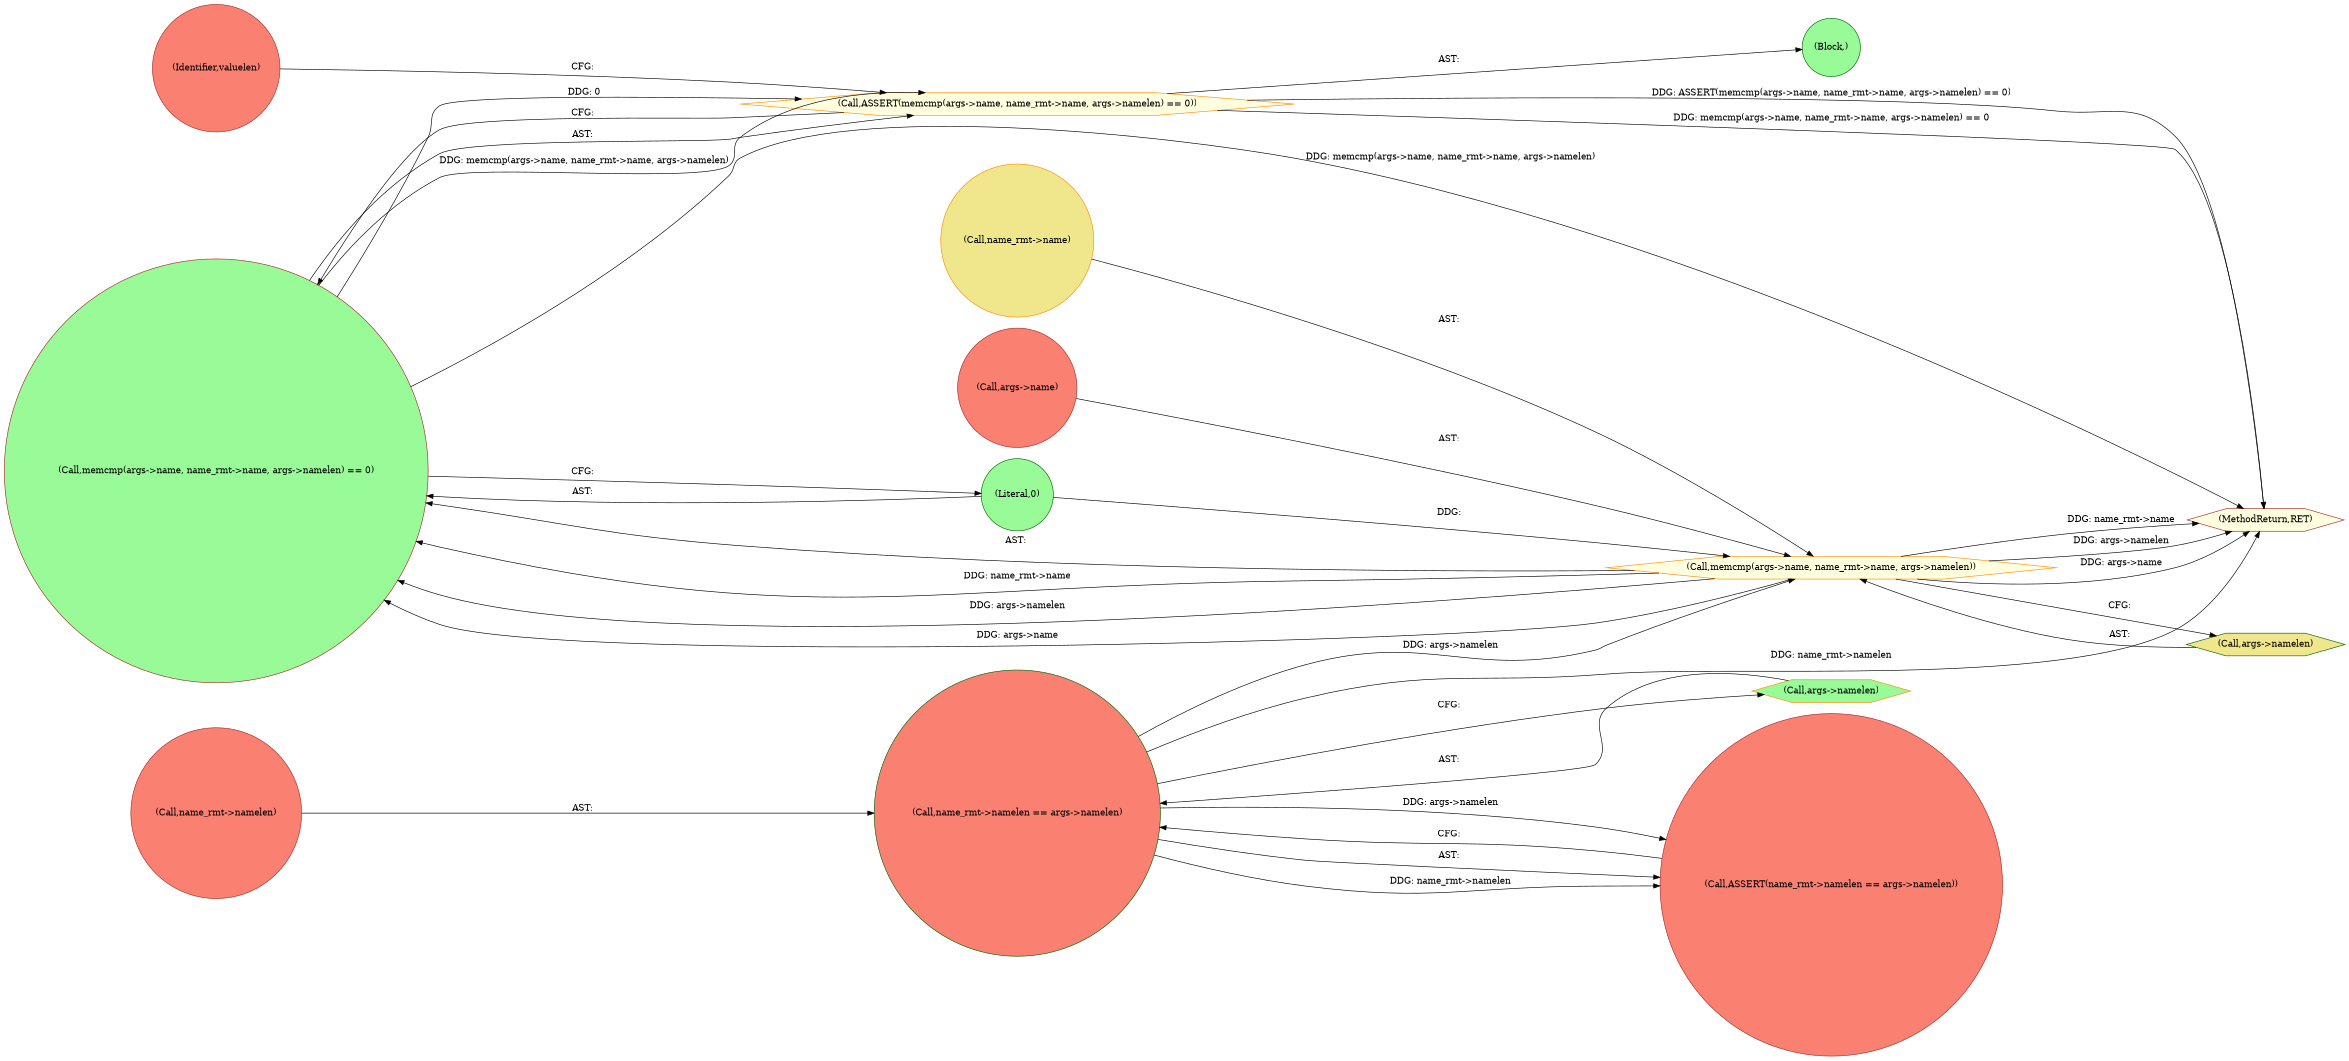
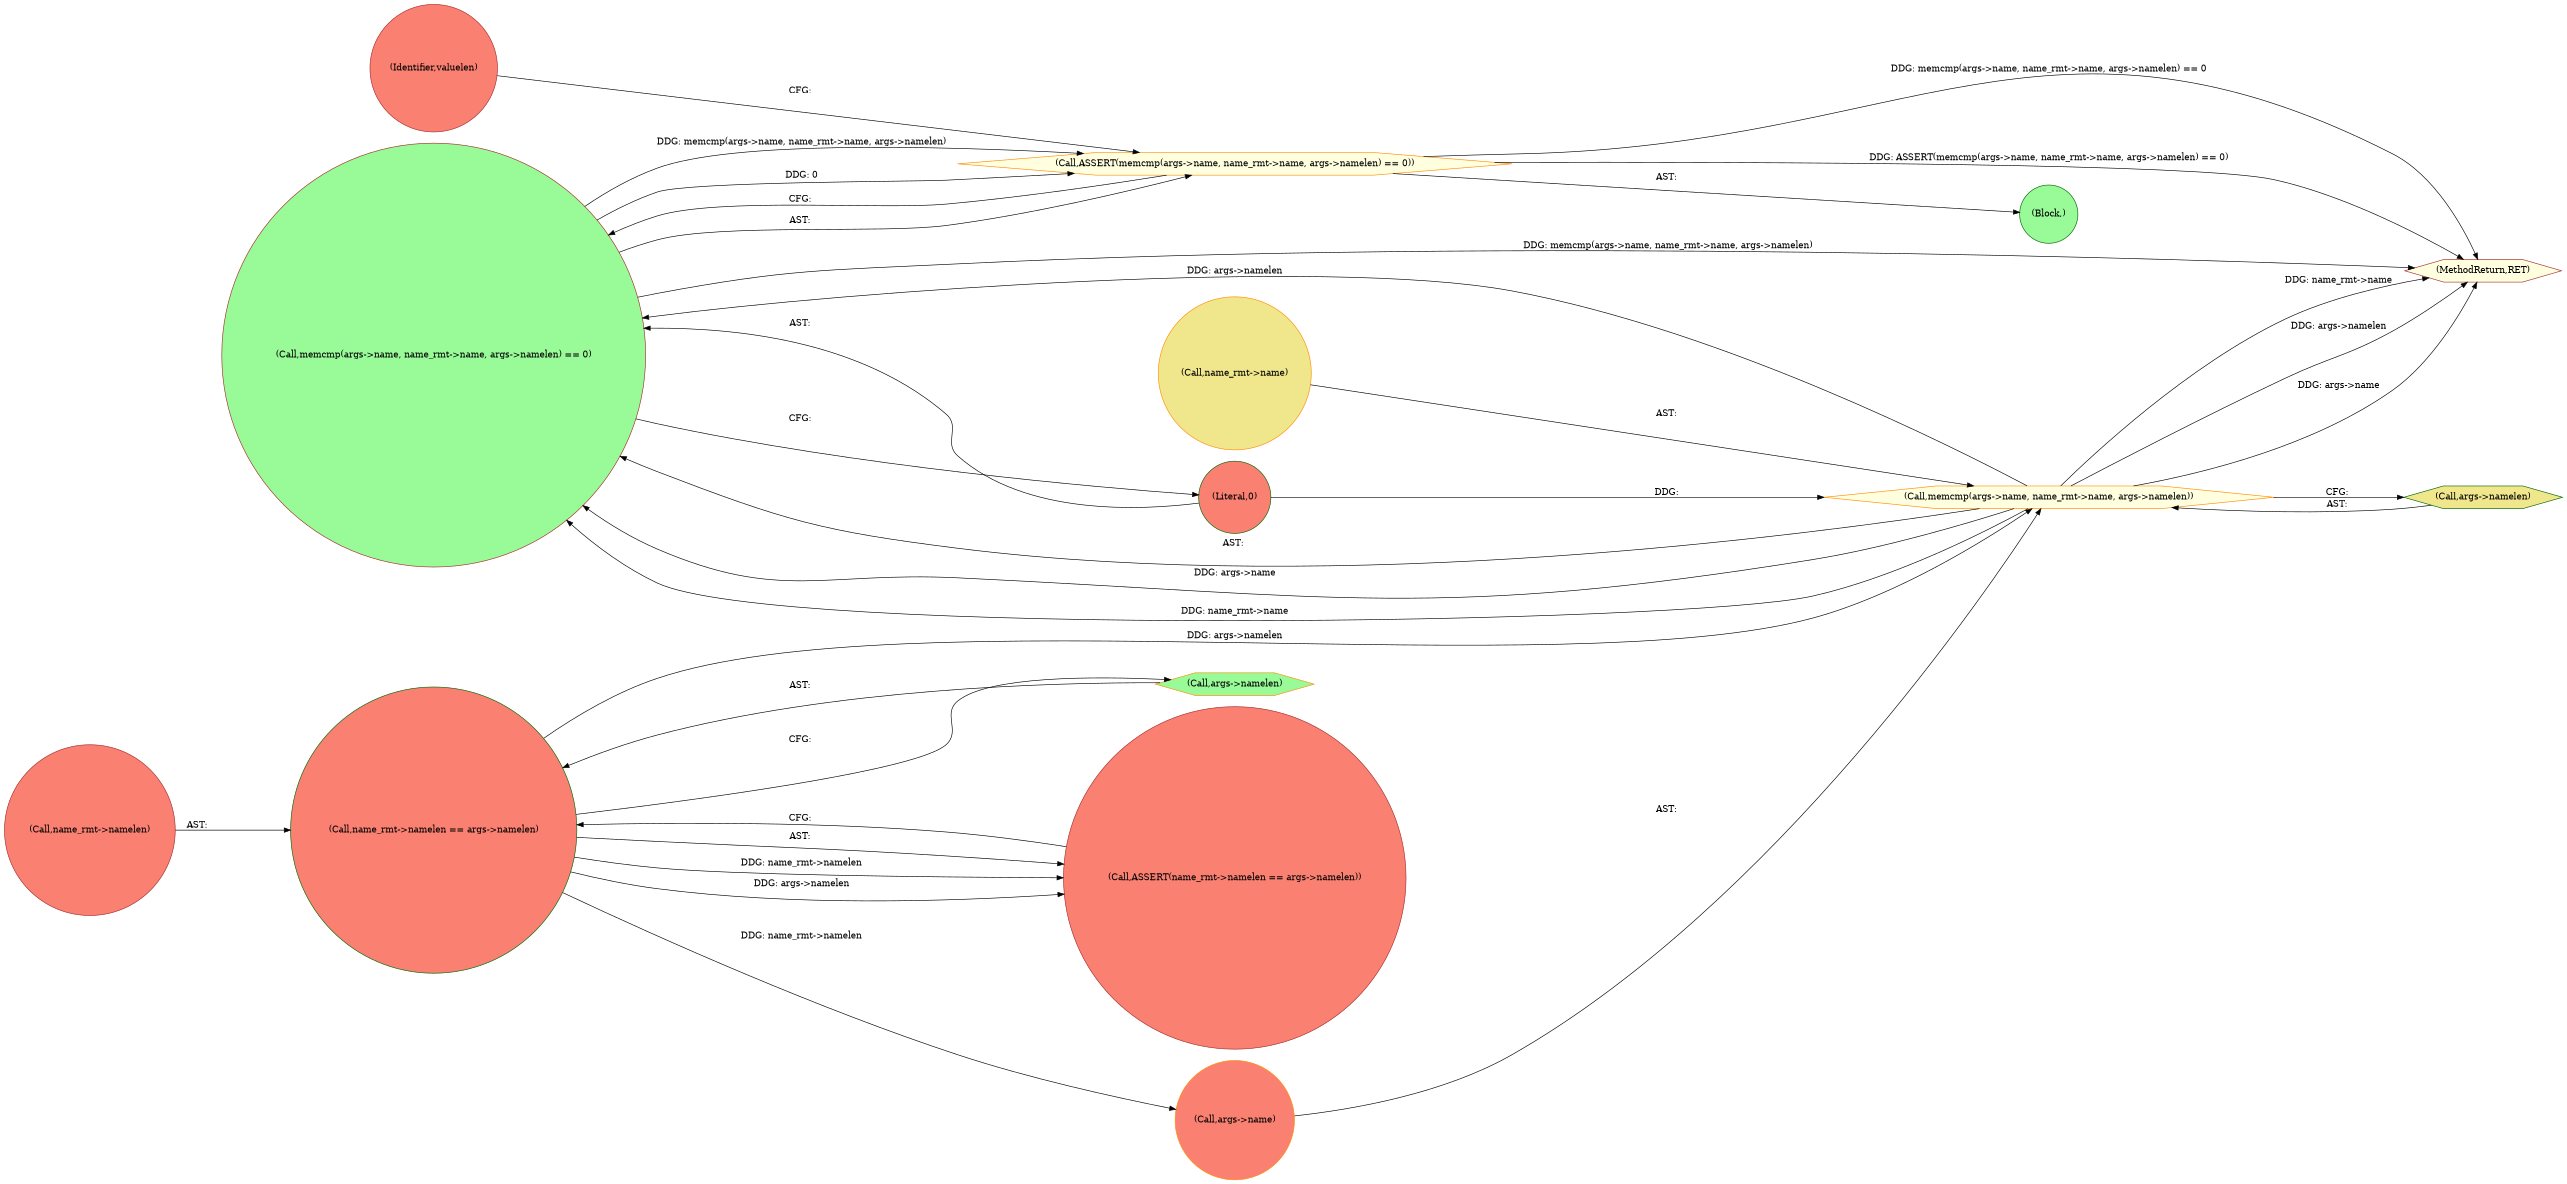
node "(Call,args->name)": color brown -> darkorange
node "(Literal,0)": fillcolor palegreen -> salmon
edge "(Call,name_rmt->namelen == args->namelen)" -> "(MethodReturn,RET)": now "(Call,name_rmt->namelen == args->namelen)" -> "(Call,args->name)"
